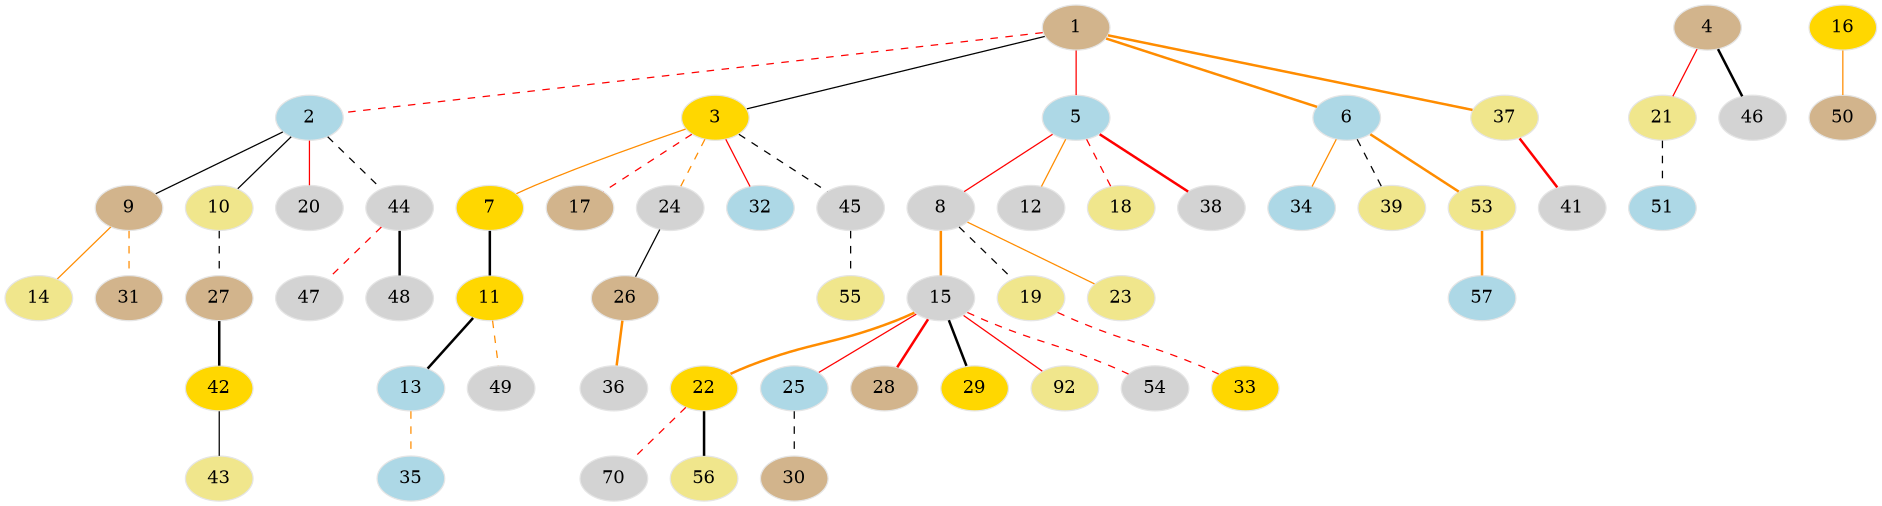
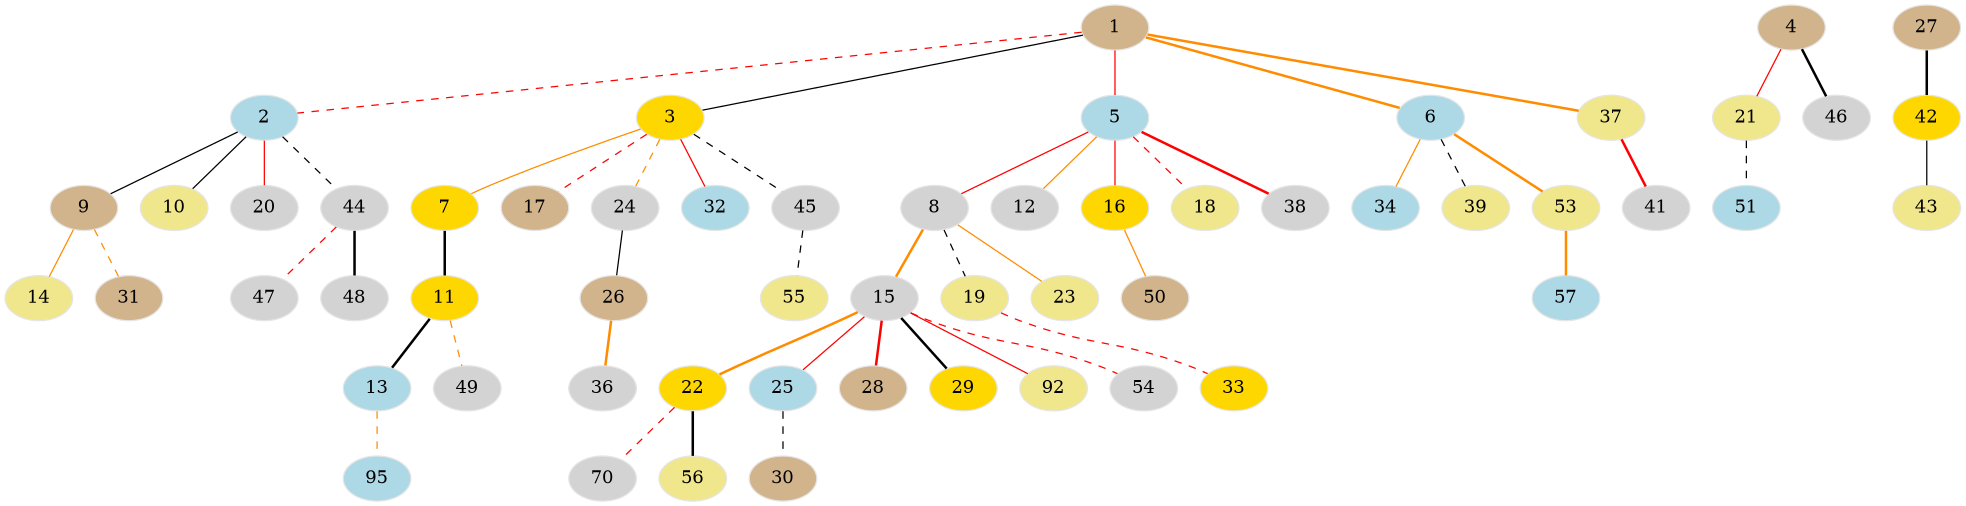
edge "5" -- "16": added
edge "10" -- "27": removed
node "35": label "35" -> "95"
